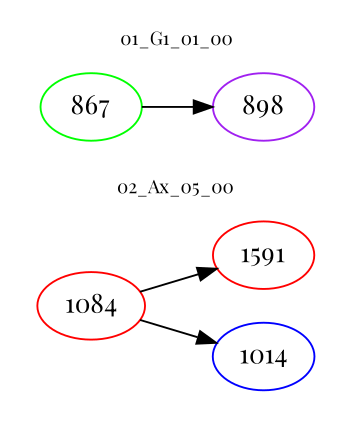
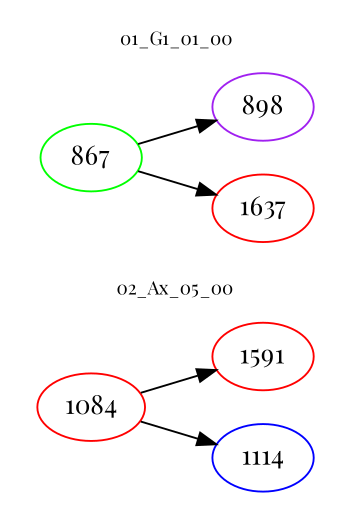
node "1637": added
node "1014": label "1014" -> "1114"
